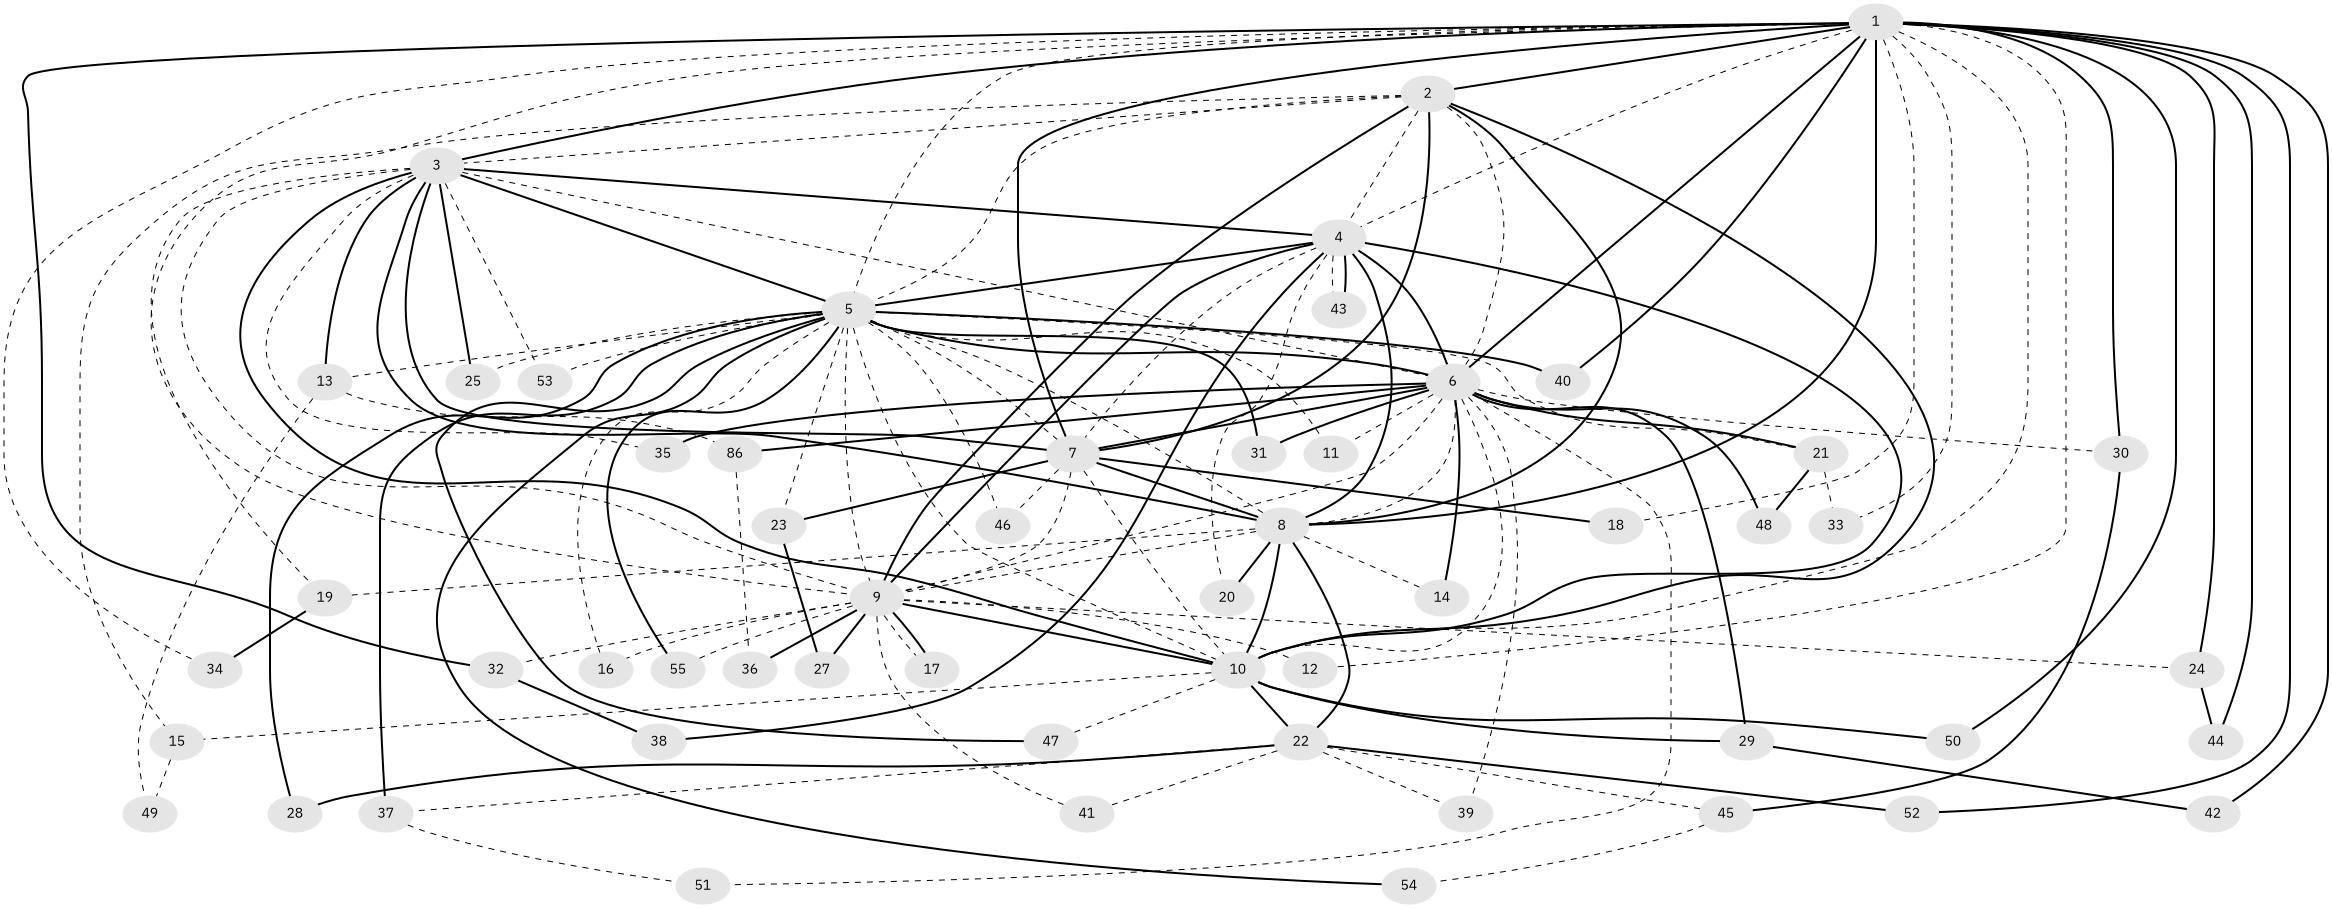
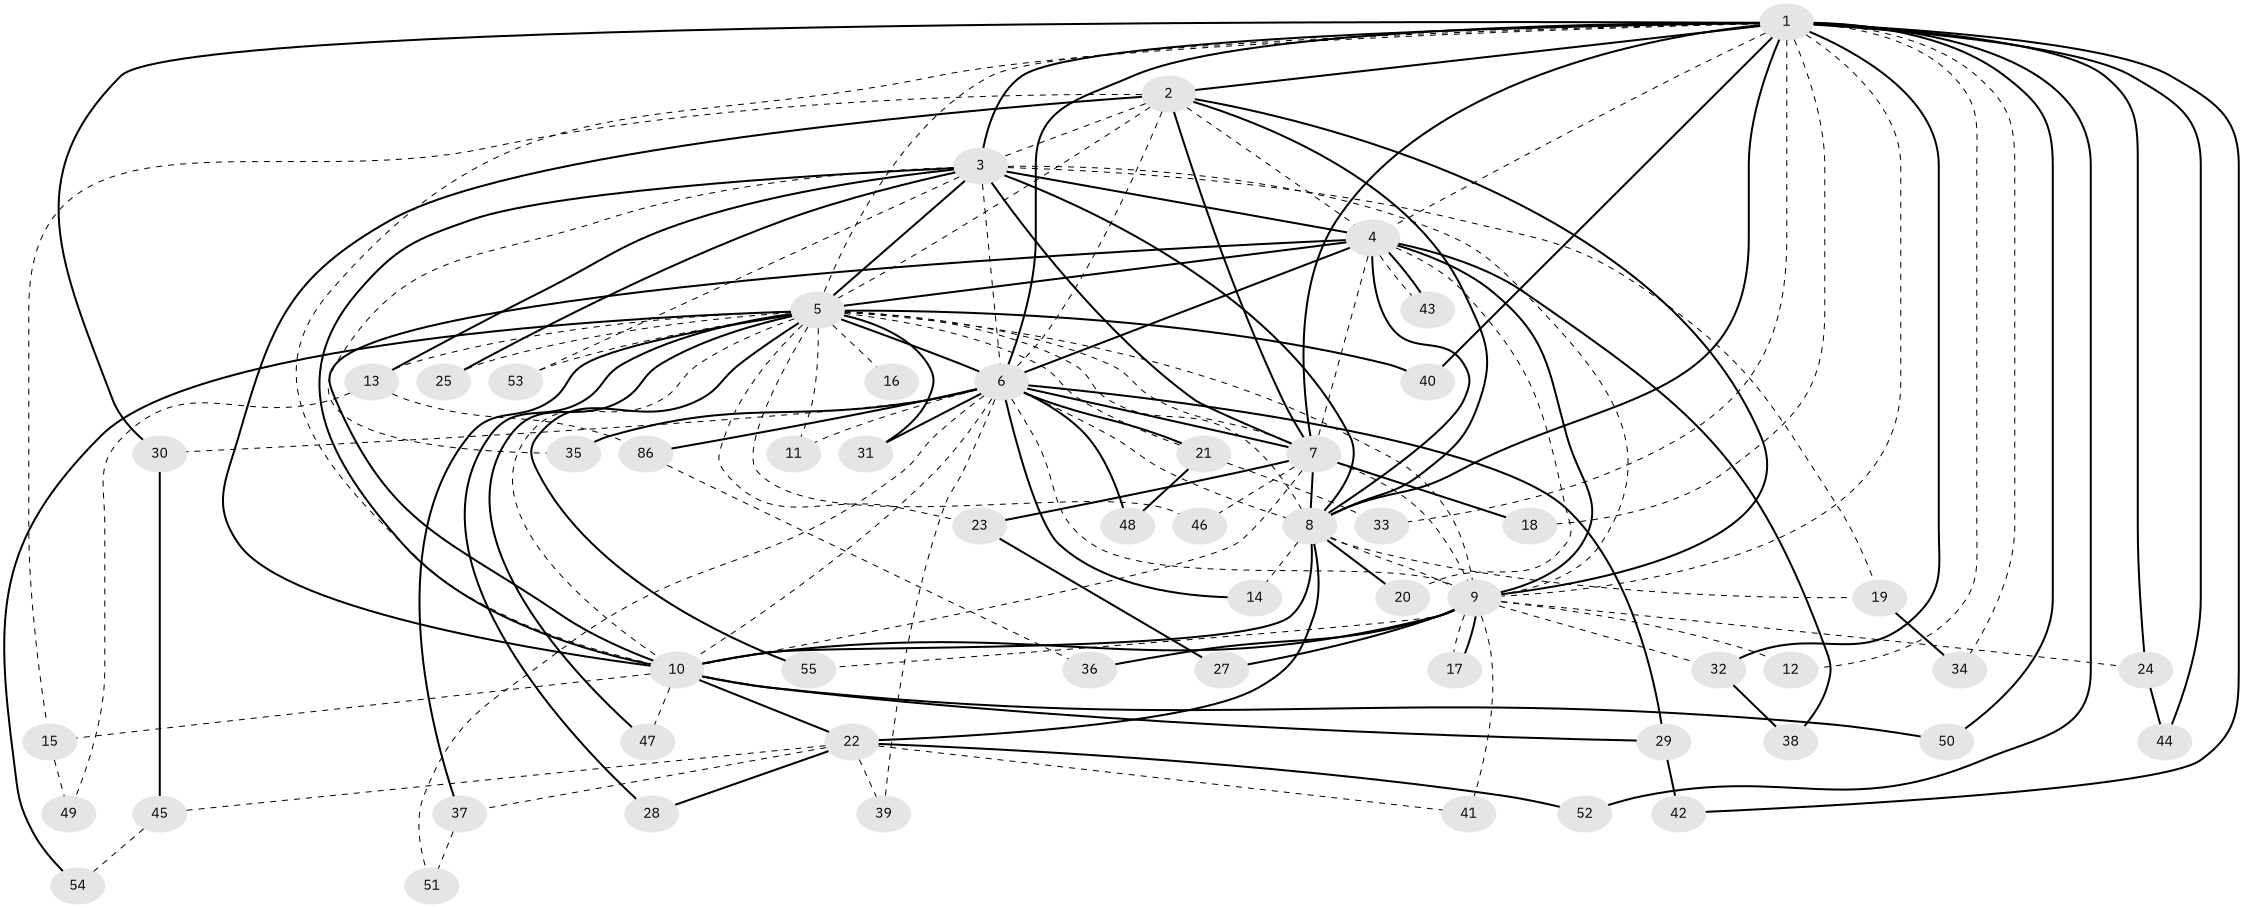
edge "9" -- "16": removed
